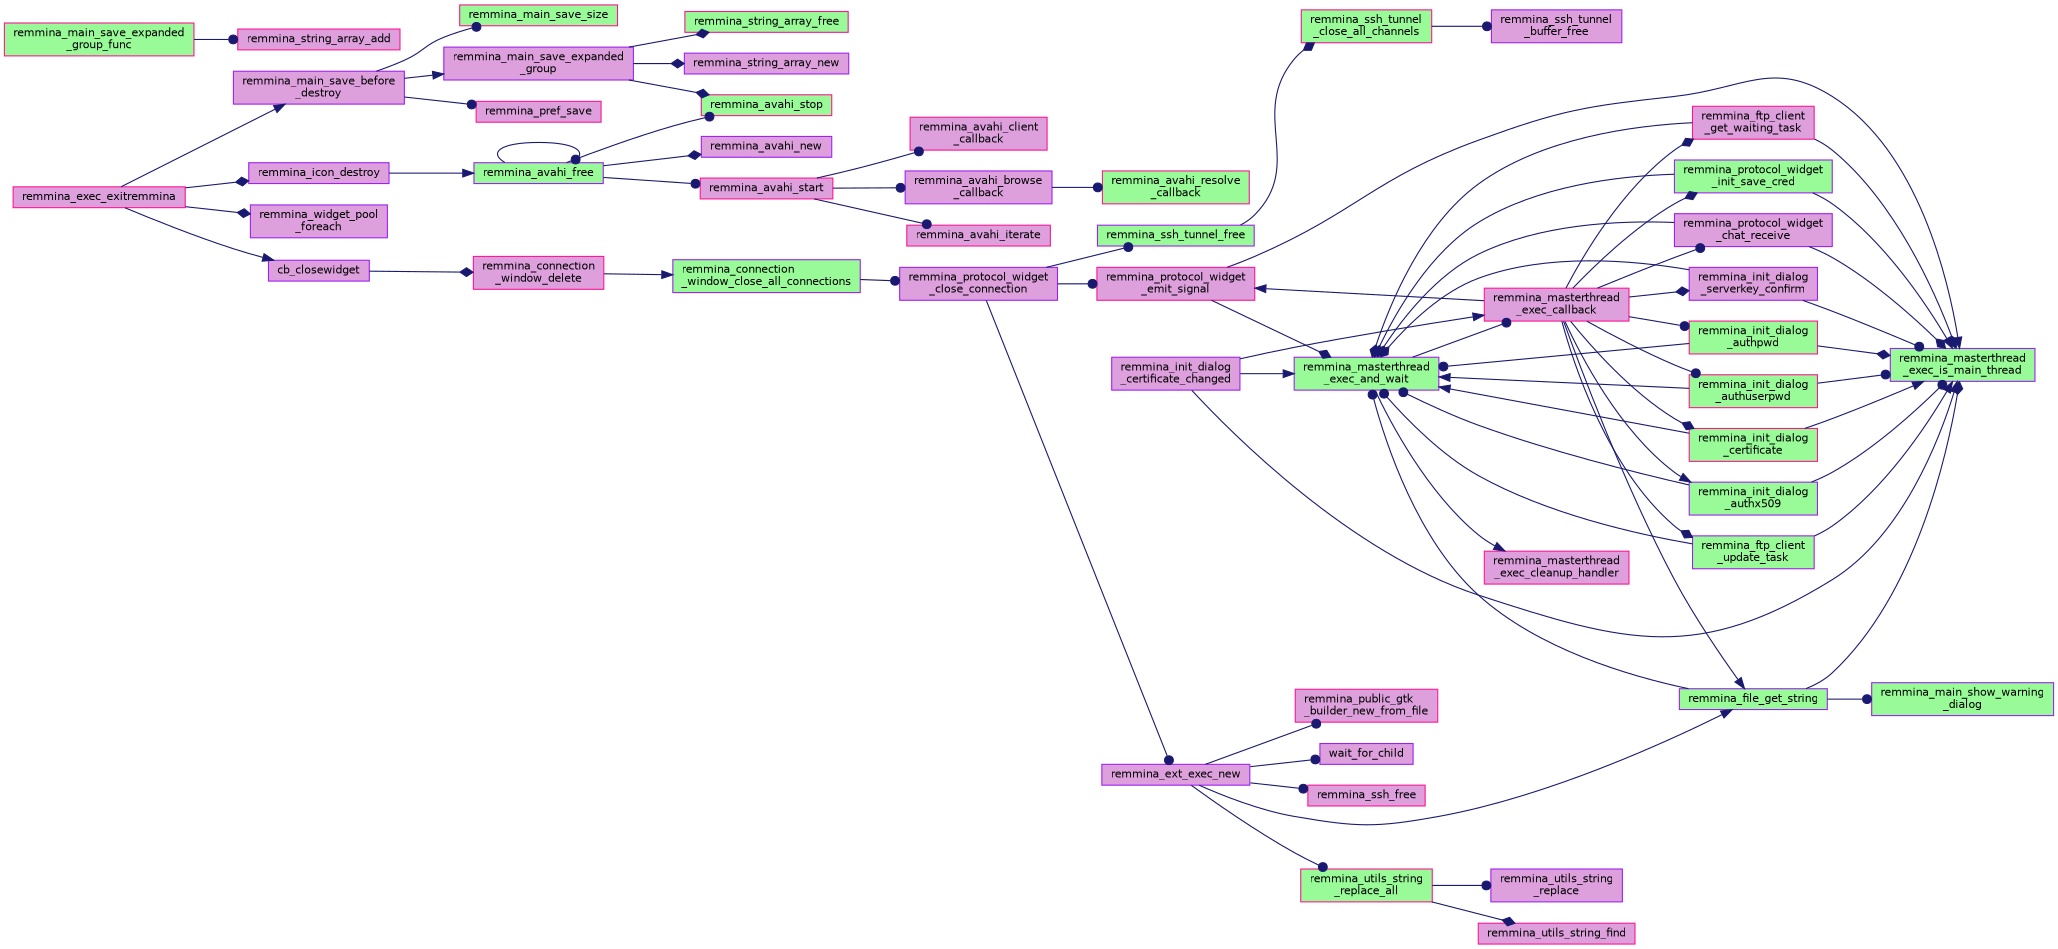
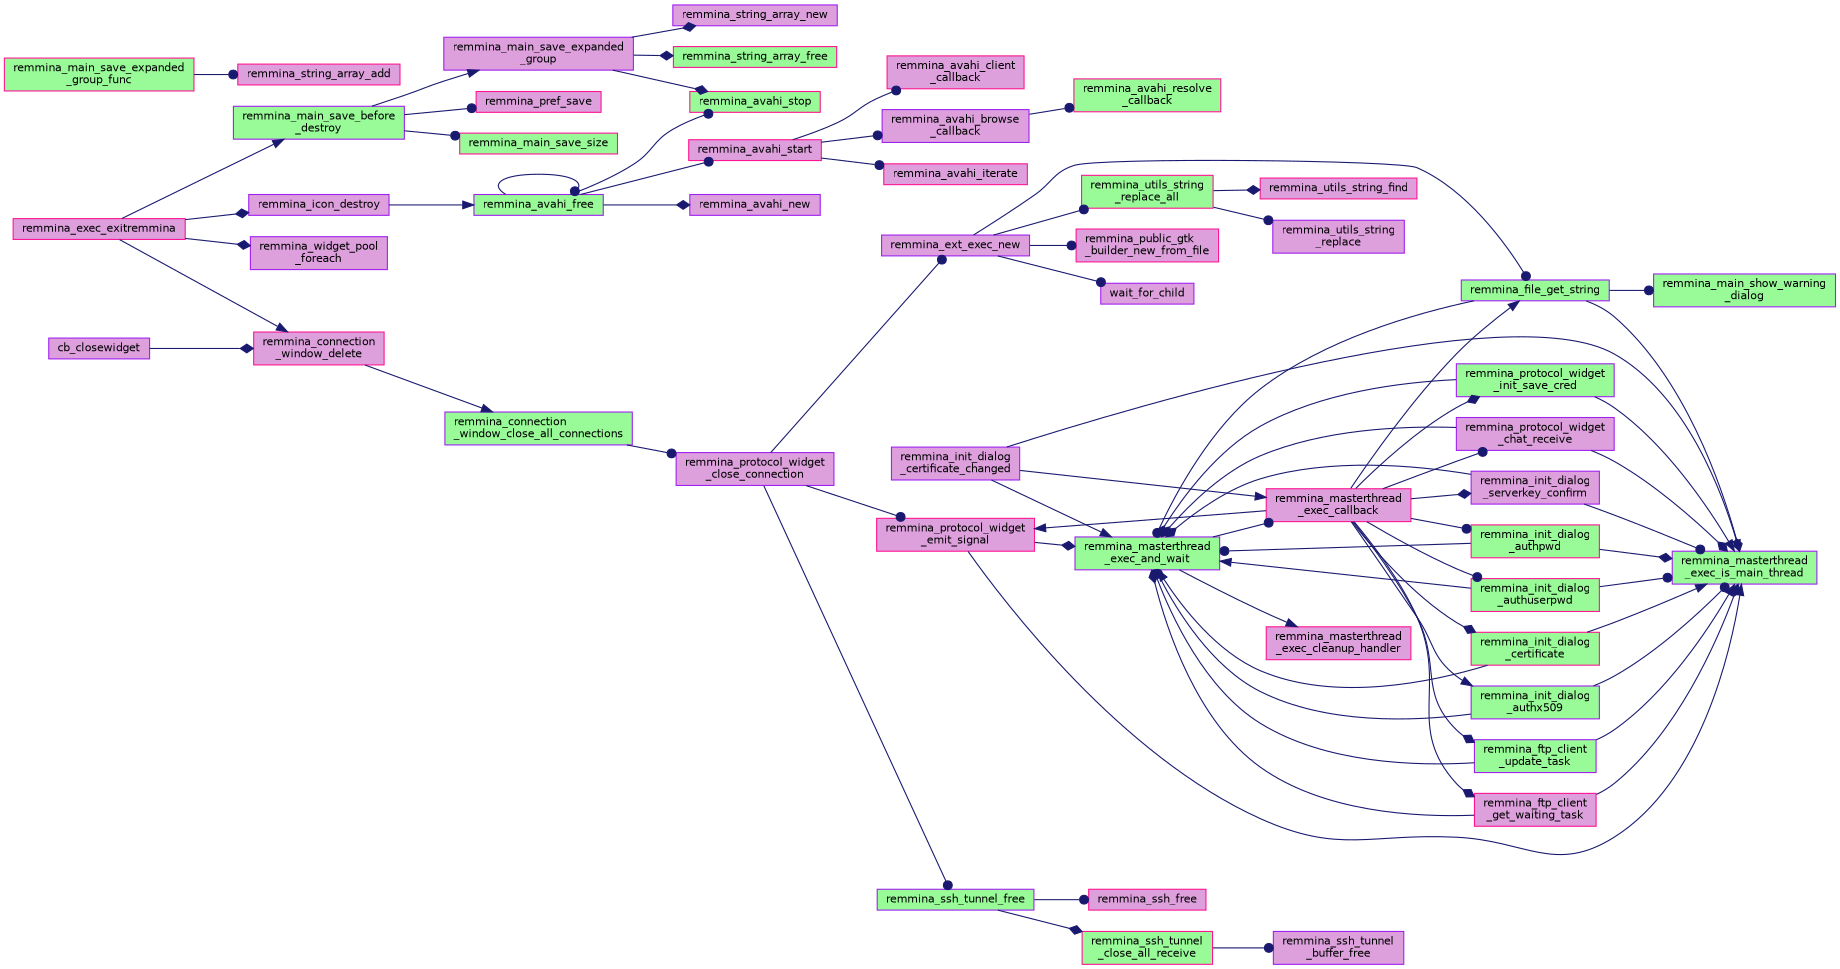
node "remmina_ssh_tunnel _close_all_channels": label "remmina_ssh_tunnel _close_all_channels" -> "remmina_ssh_tunnel _close_all_receive"
node "remmina_main_save_before _destroy": fillcolor plum -> palegreen
edge "remmina_exec_exitremmina" -> "cb_closewidget": now "remmina_exec_exitremmina" -> "remmina_connection _window_delete"
edge "remmina_ext_exec_new" -> "remmina_ssh_free": now "remmina_ssh_tunnel_free" -> "remmina_ssh_free"
edge "remmina_ext_exec_new" -> "remmina_file_get_string": arrowhead normal -> dot
